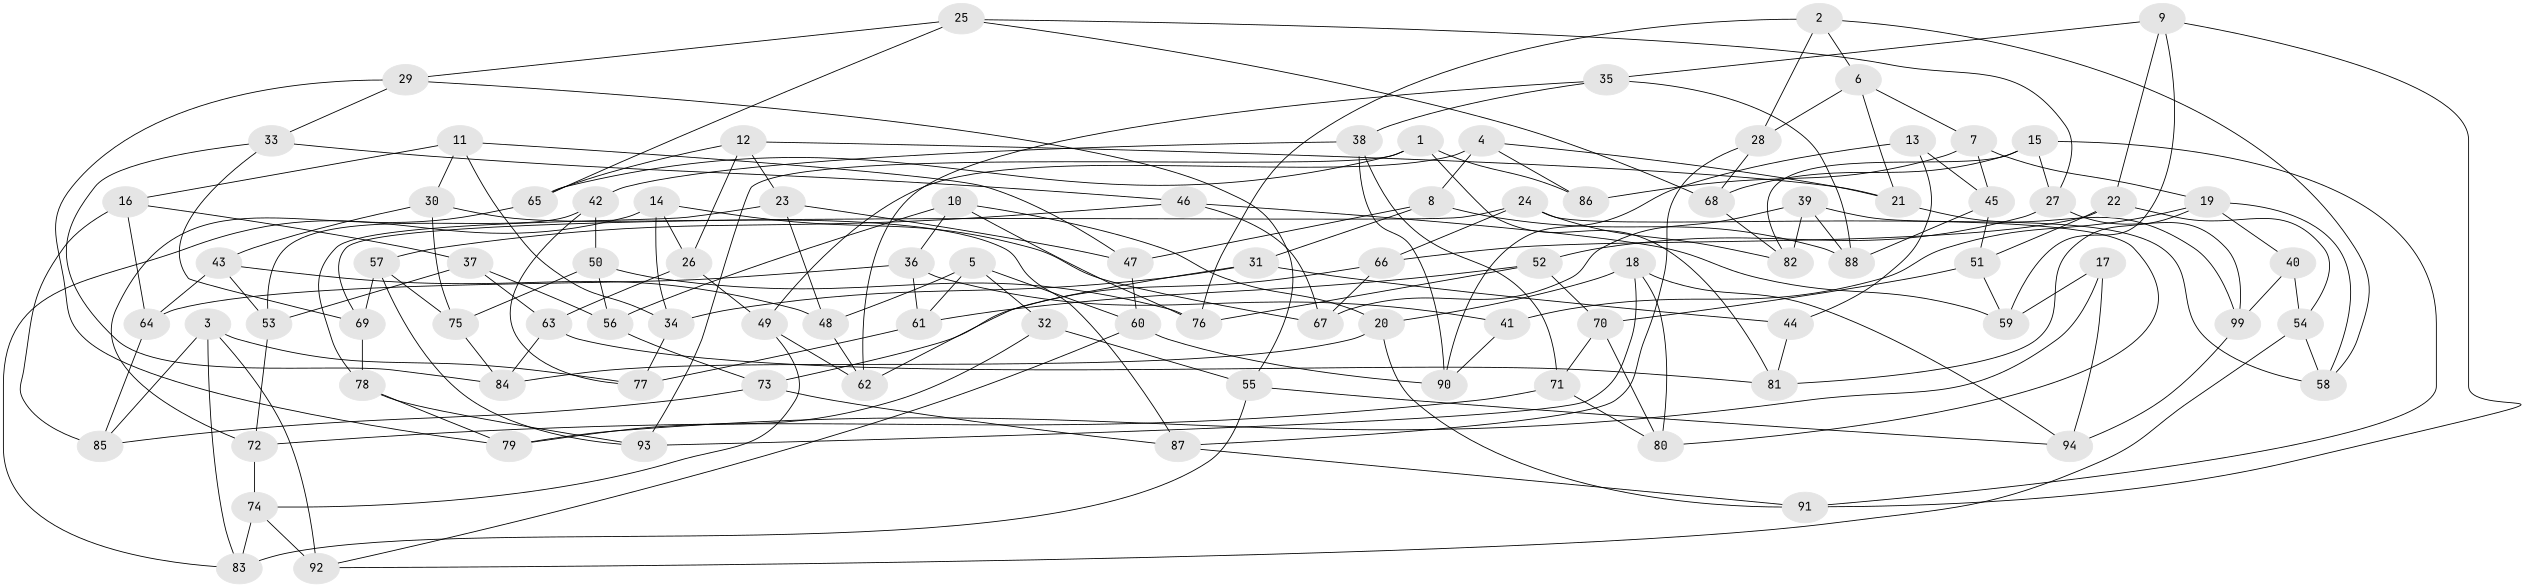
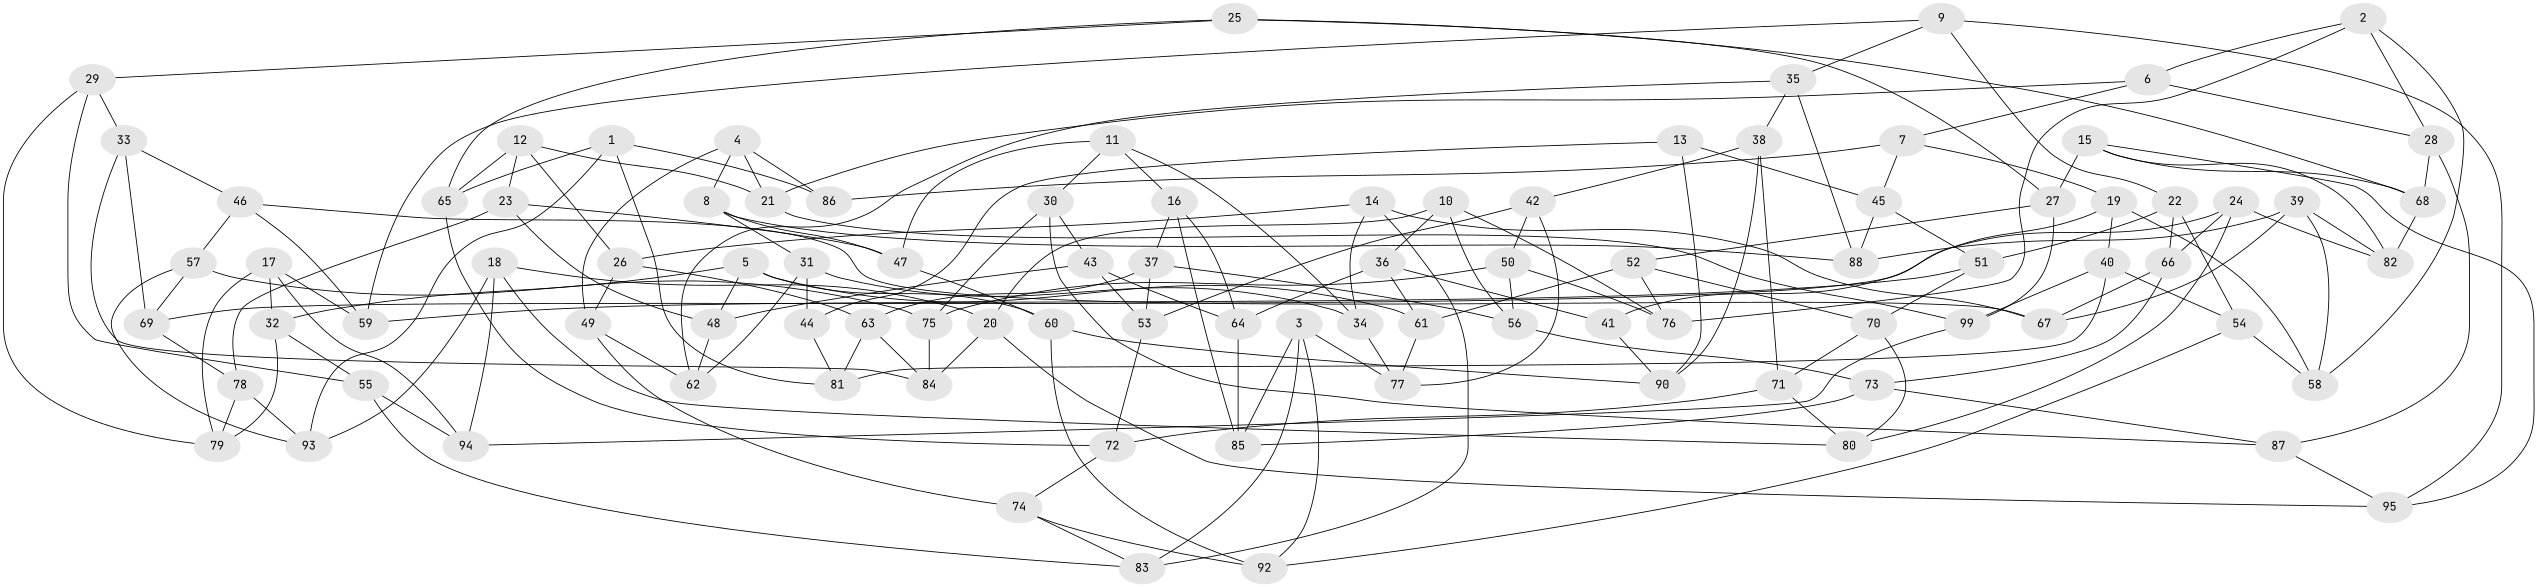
edge "17" -- "32": added
edge "19" -- "81": now "40" -- "81"
node "91": label "91" -> "95"
